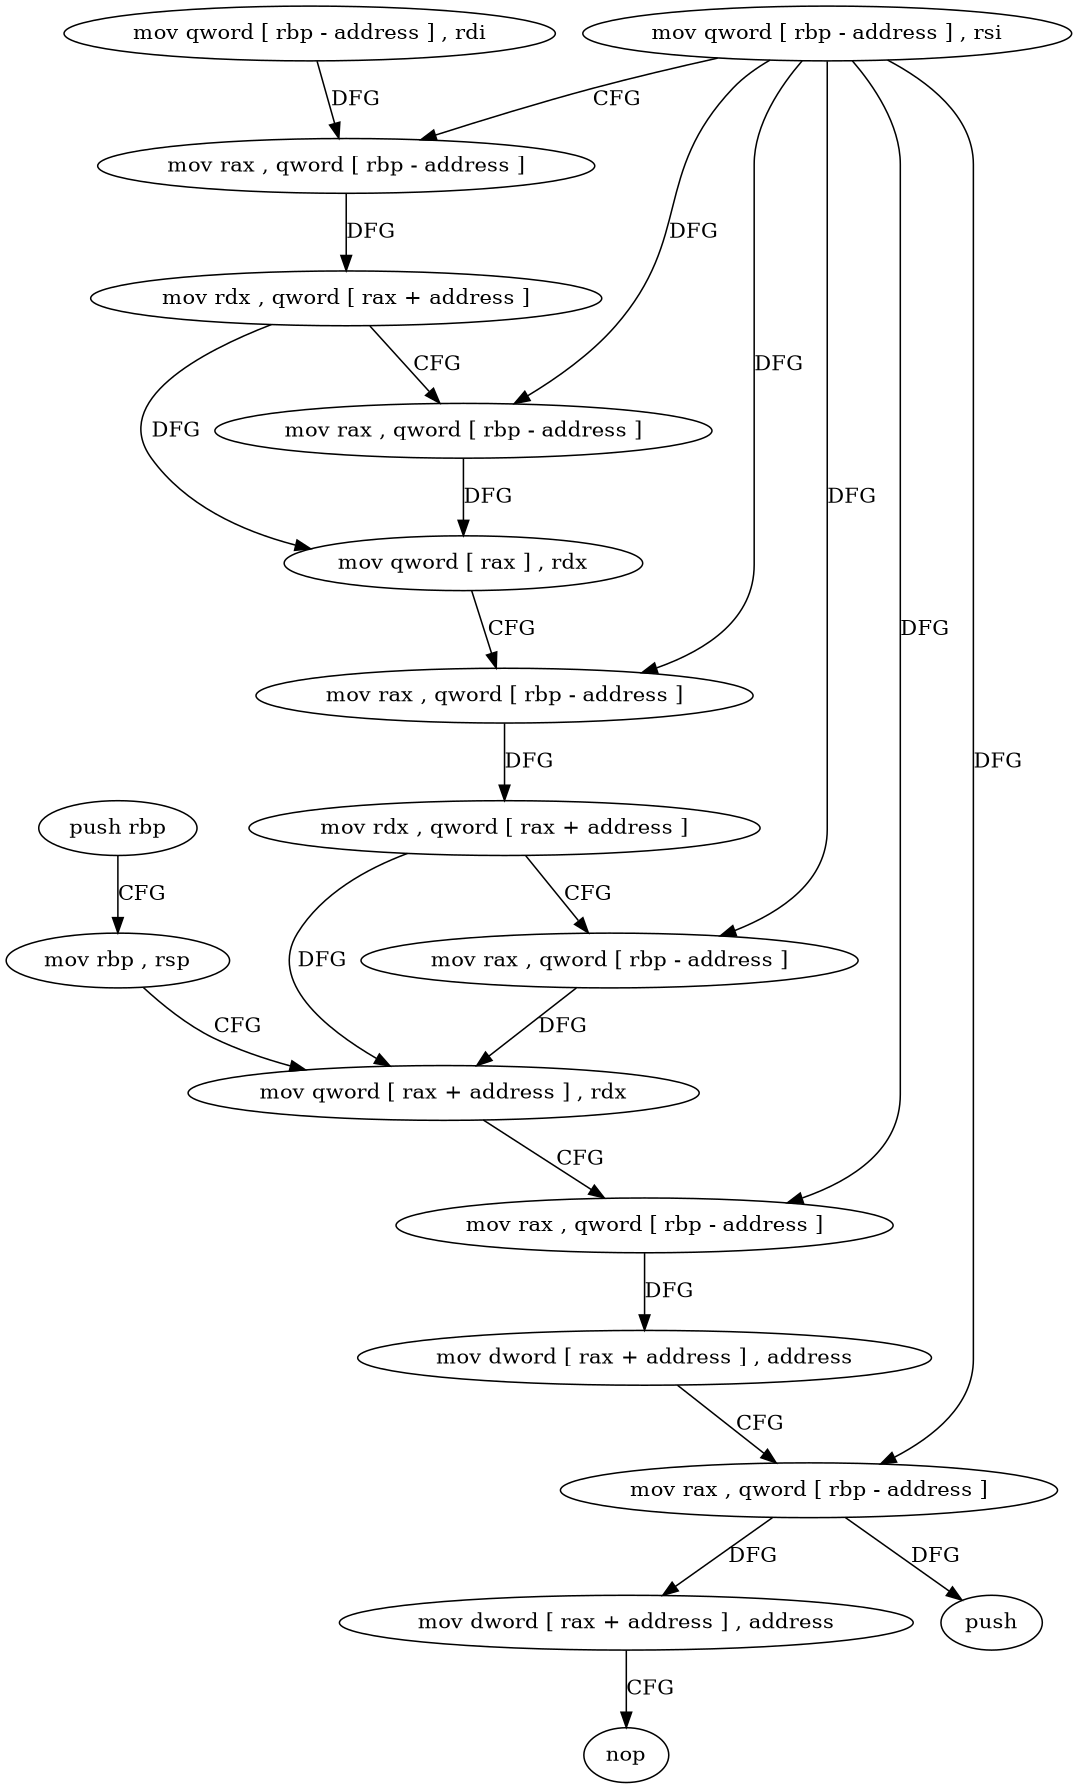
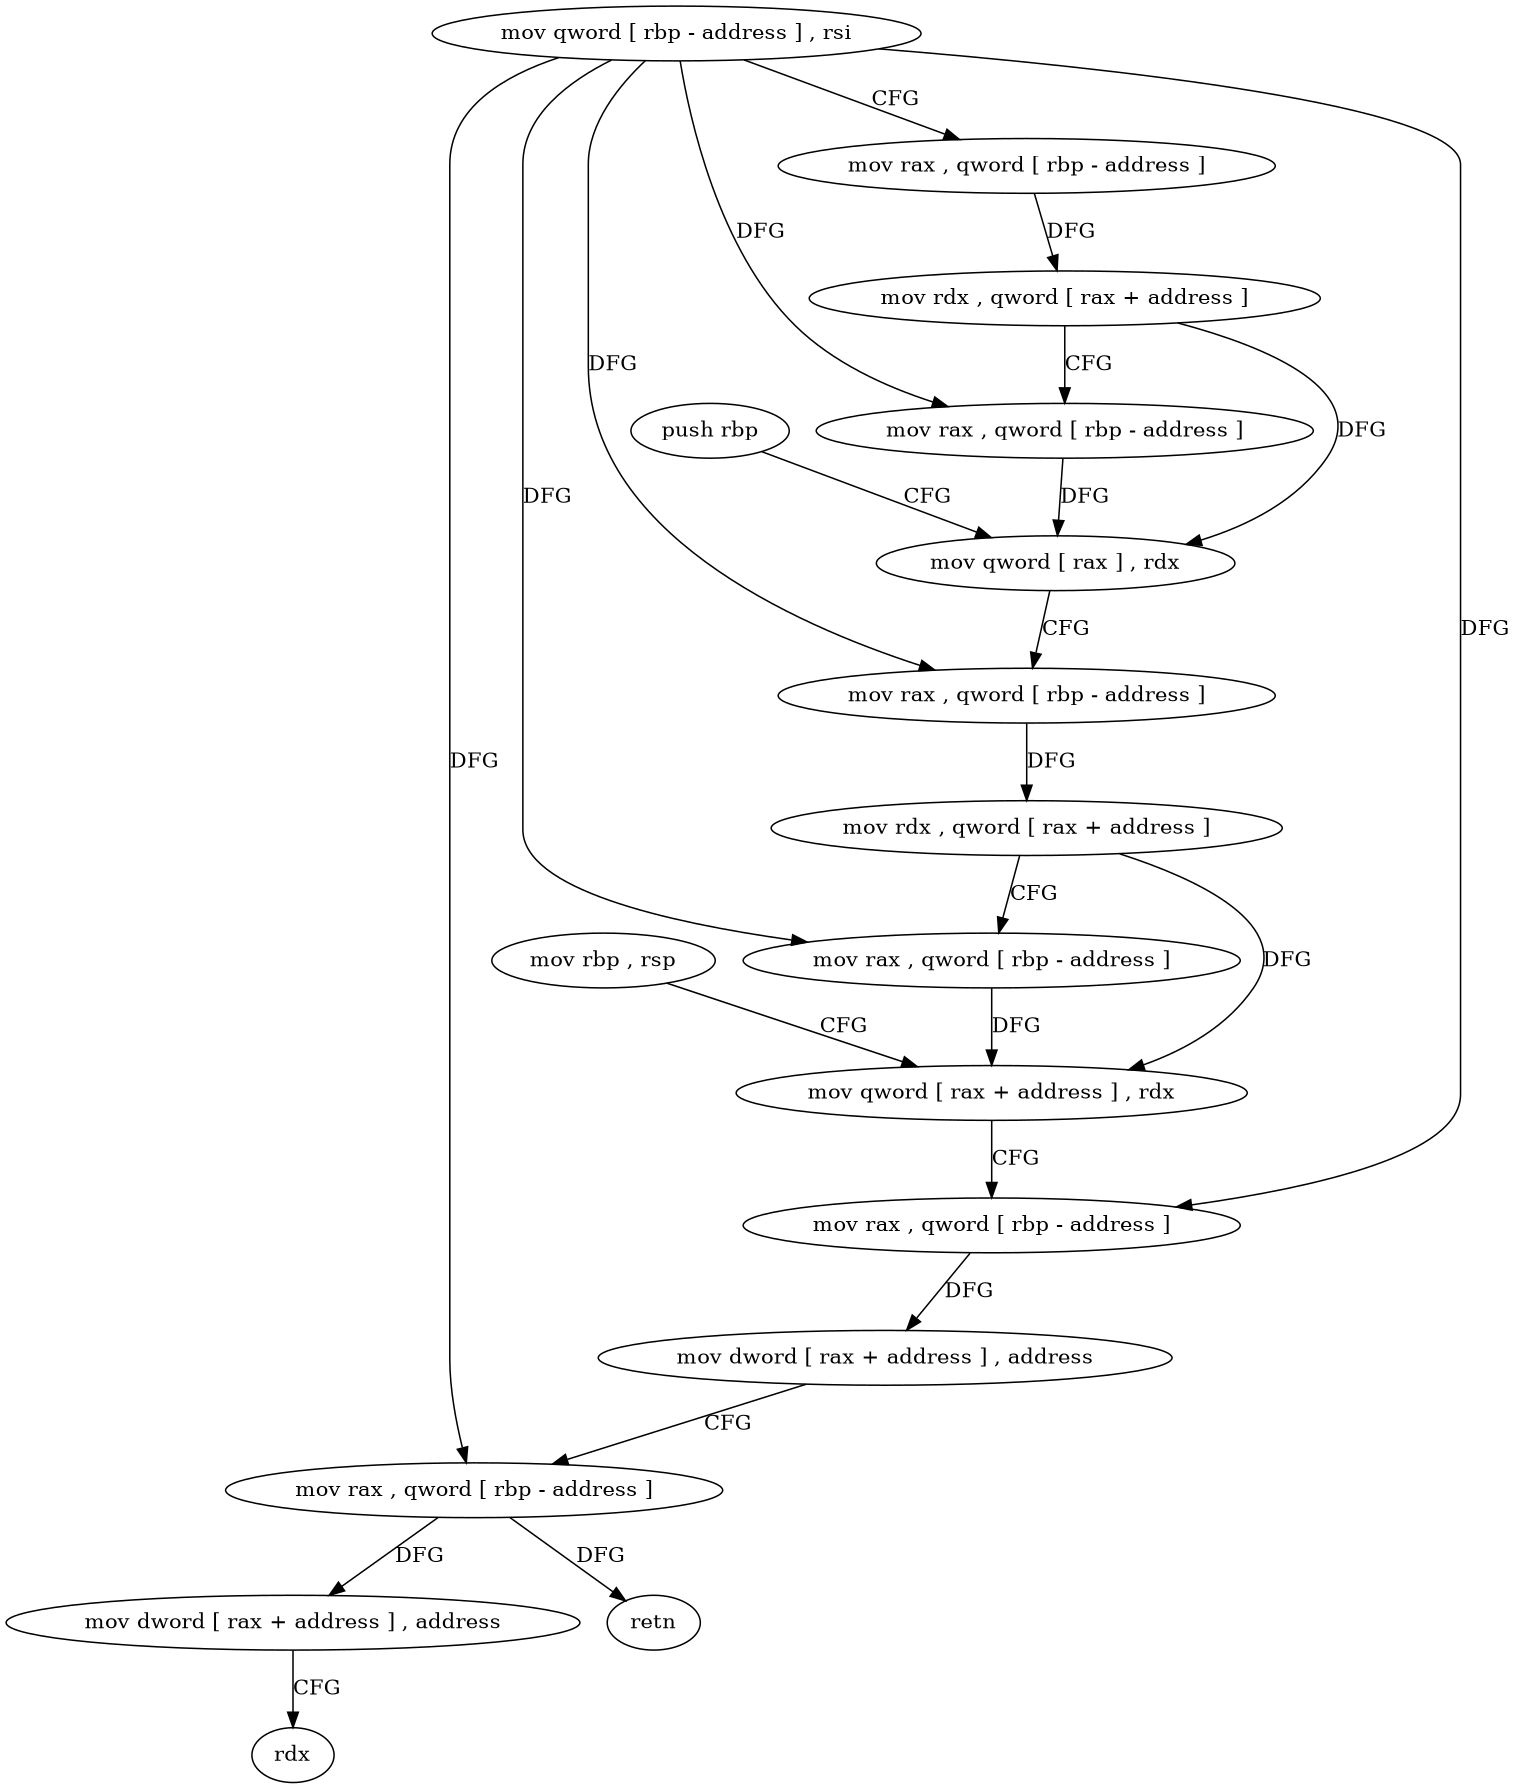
node "mov qword [ rbp - address ] , rdi": removed
edge "push rbp" -> "mov rbp , rsp": now "push rbp" -> "mov qword [ rax ] , rdx"
node "push": label "push" -> "retn"
node "nop": label "nop" -> "rdx"
